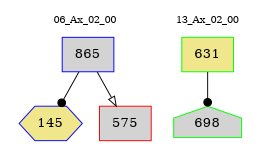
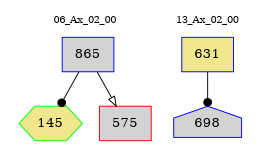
node "631": color green -> blue
node "145": color blue -> green
node "698": color green -> blue
